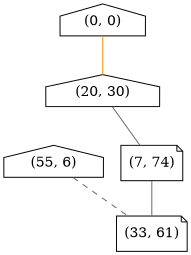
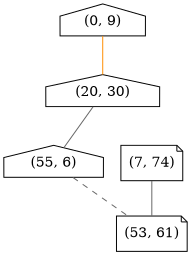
node "(0, 0)": label "(0, 0)" -> "(0, 9)"
edge "(20, 30)" -- "(7, 74)": now "(20, 30)" -- "(55, 6)"
node "(33, 61)": label "(33, 61)" -> "(53, 61)"
